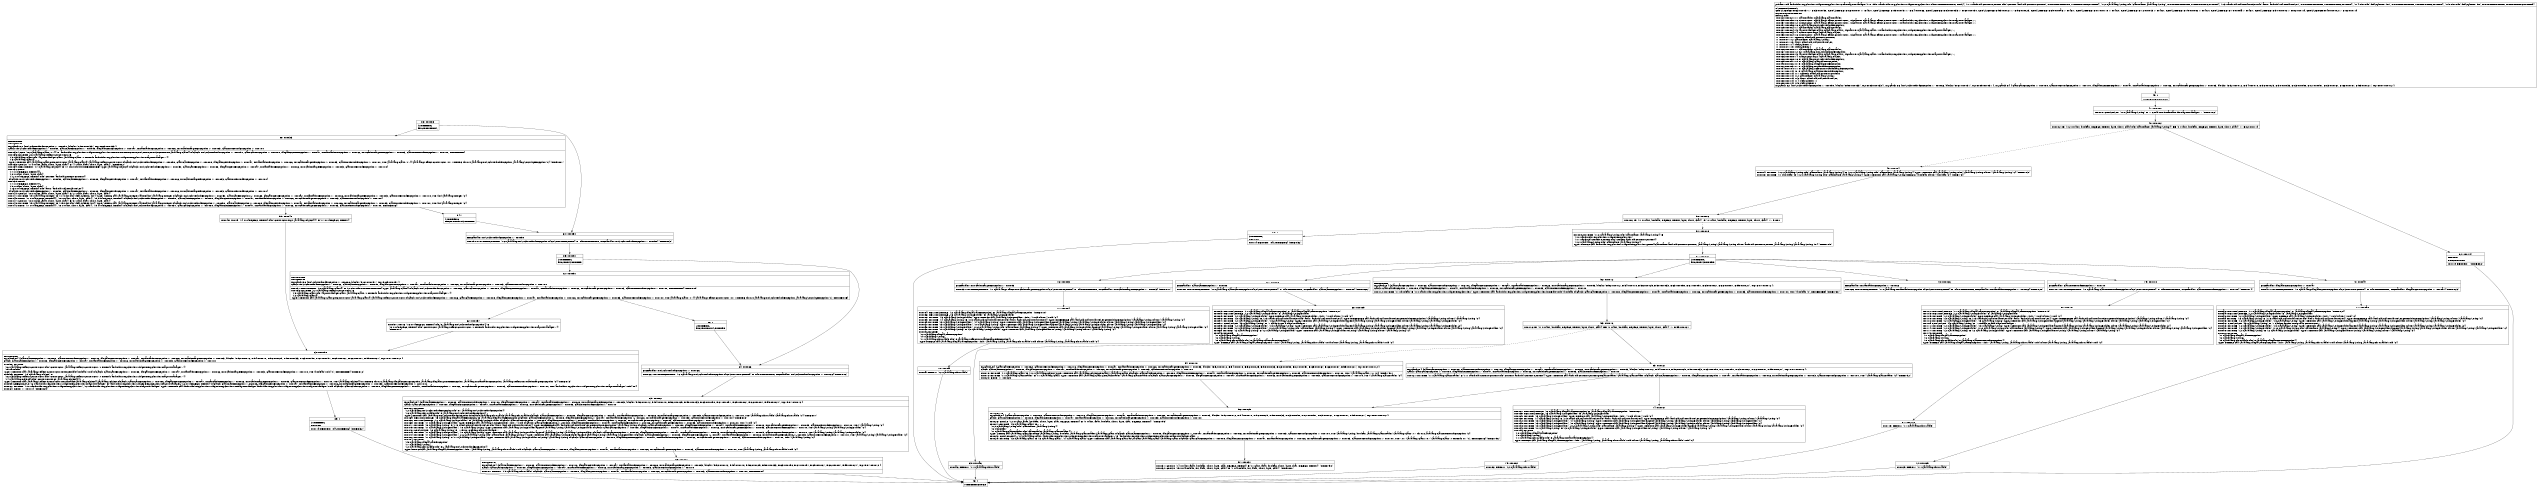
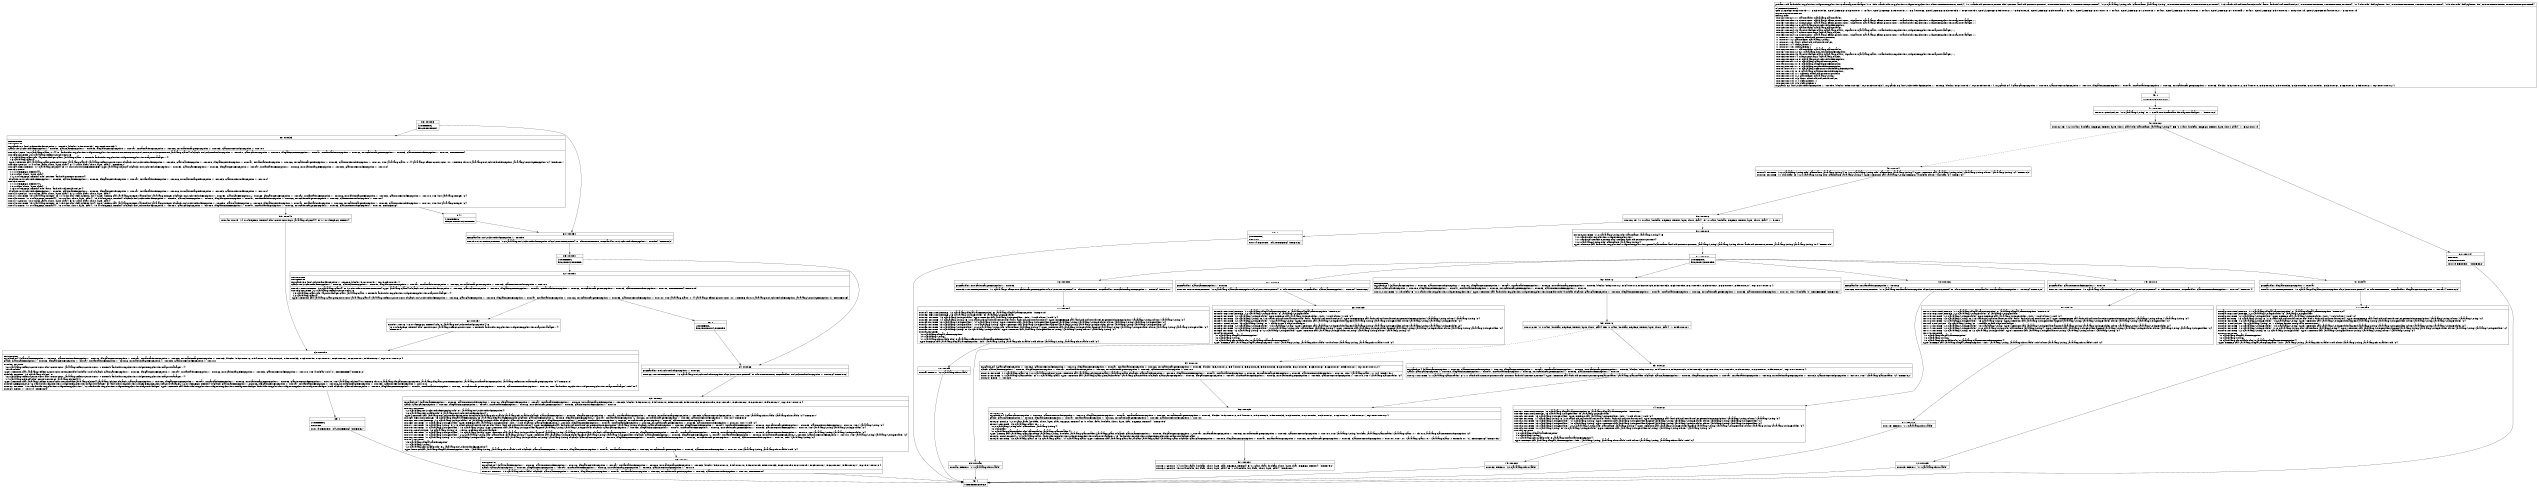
edge "55: 0x0021" -> "74: 0x00c7": now "73: 0x00c6" -> "74: 0x00c7"
